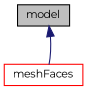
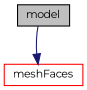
edge "meshFaces" -> "model": reversed
